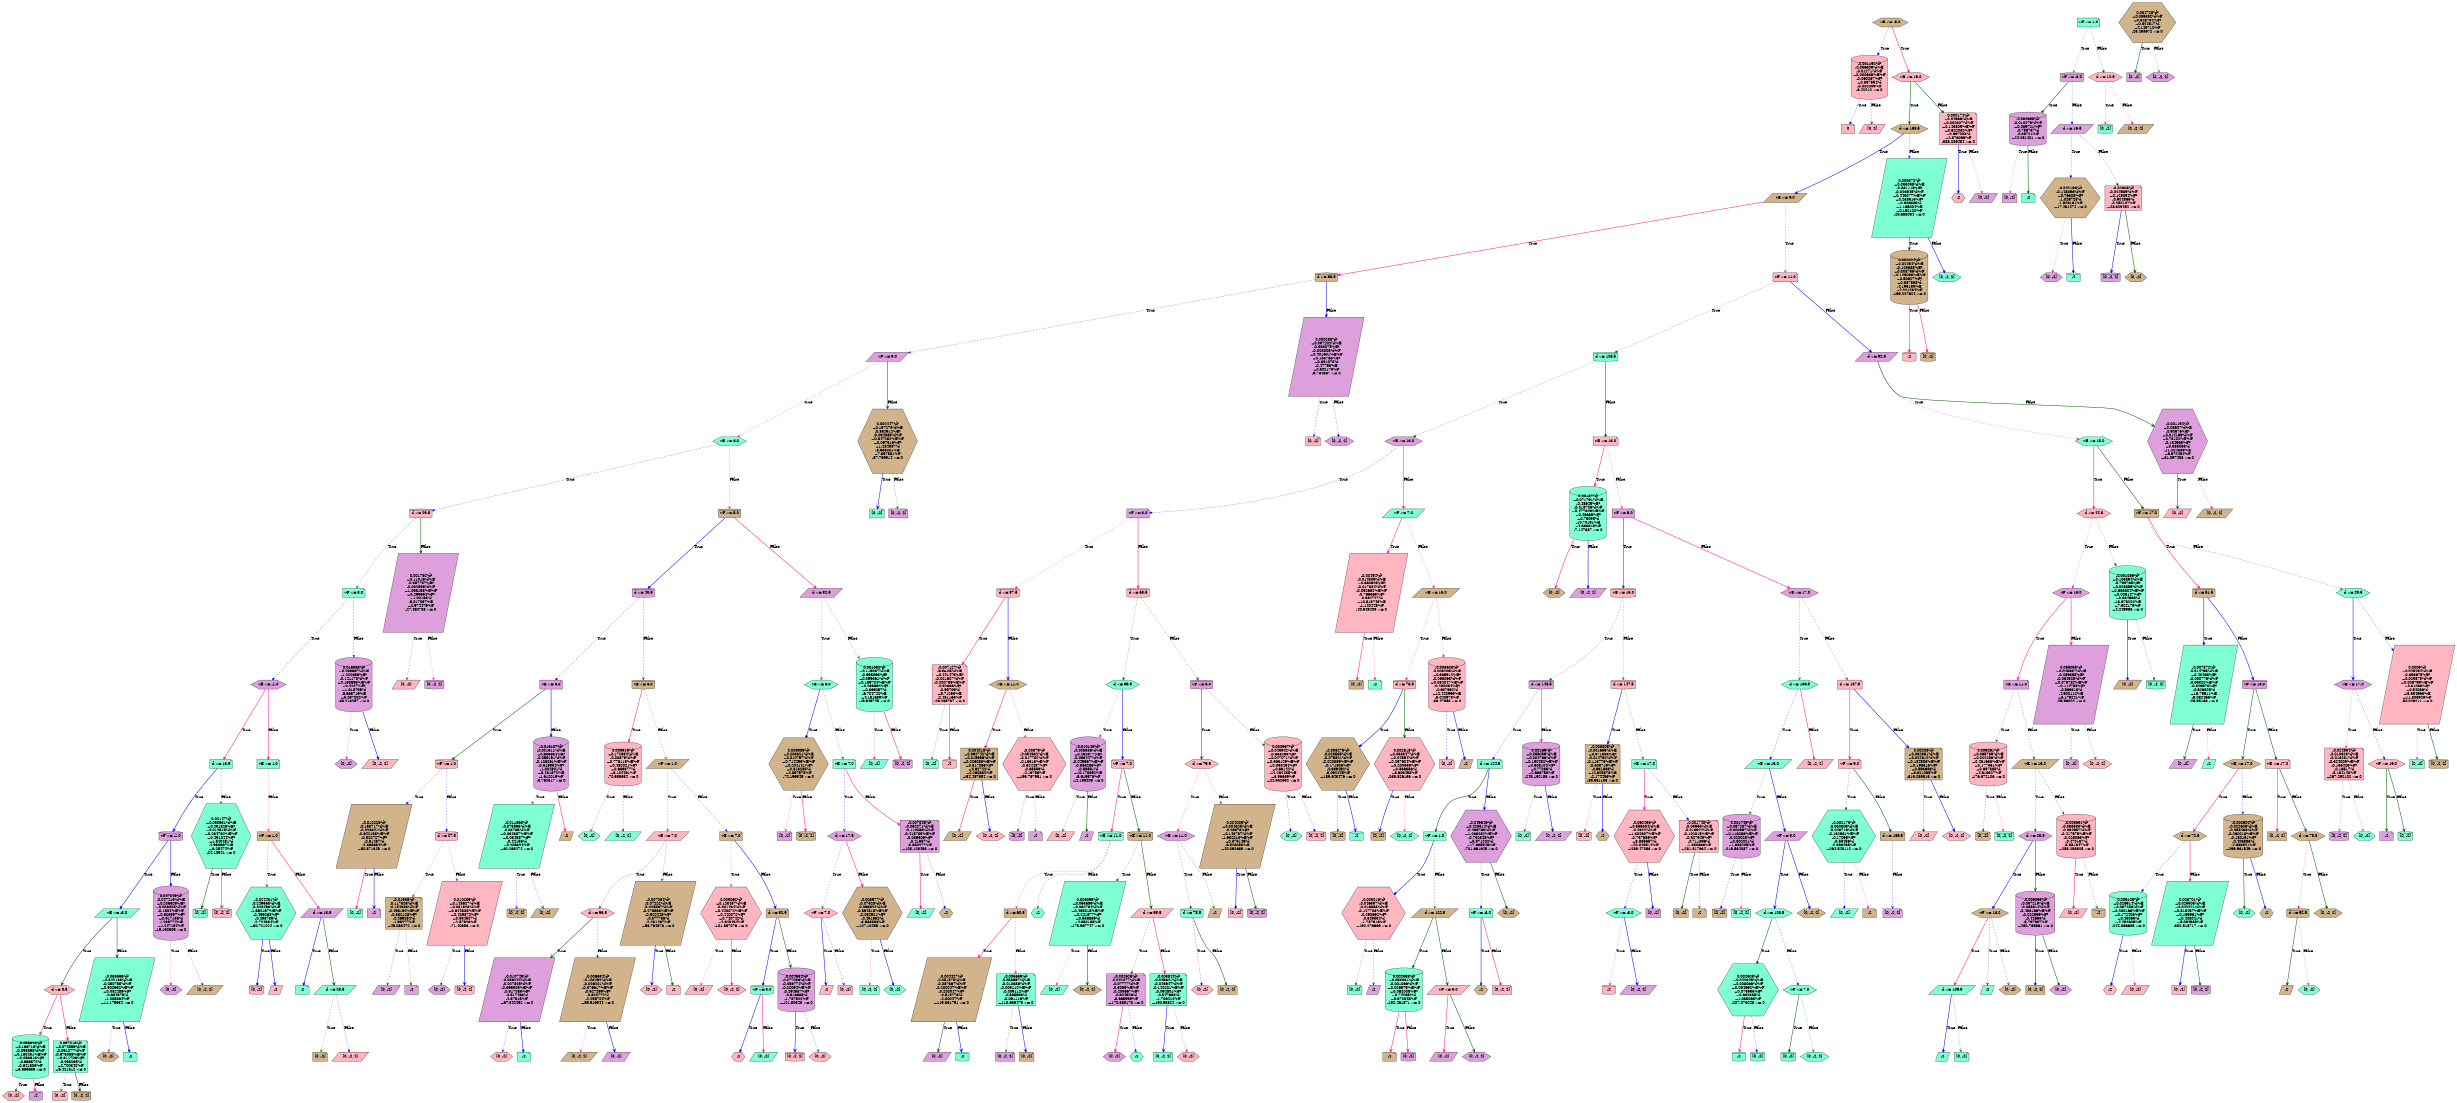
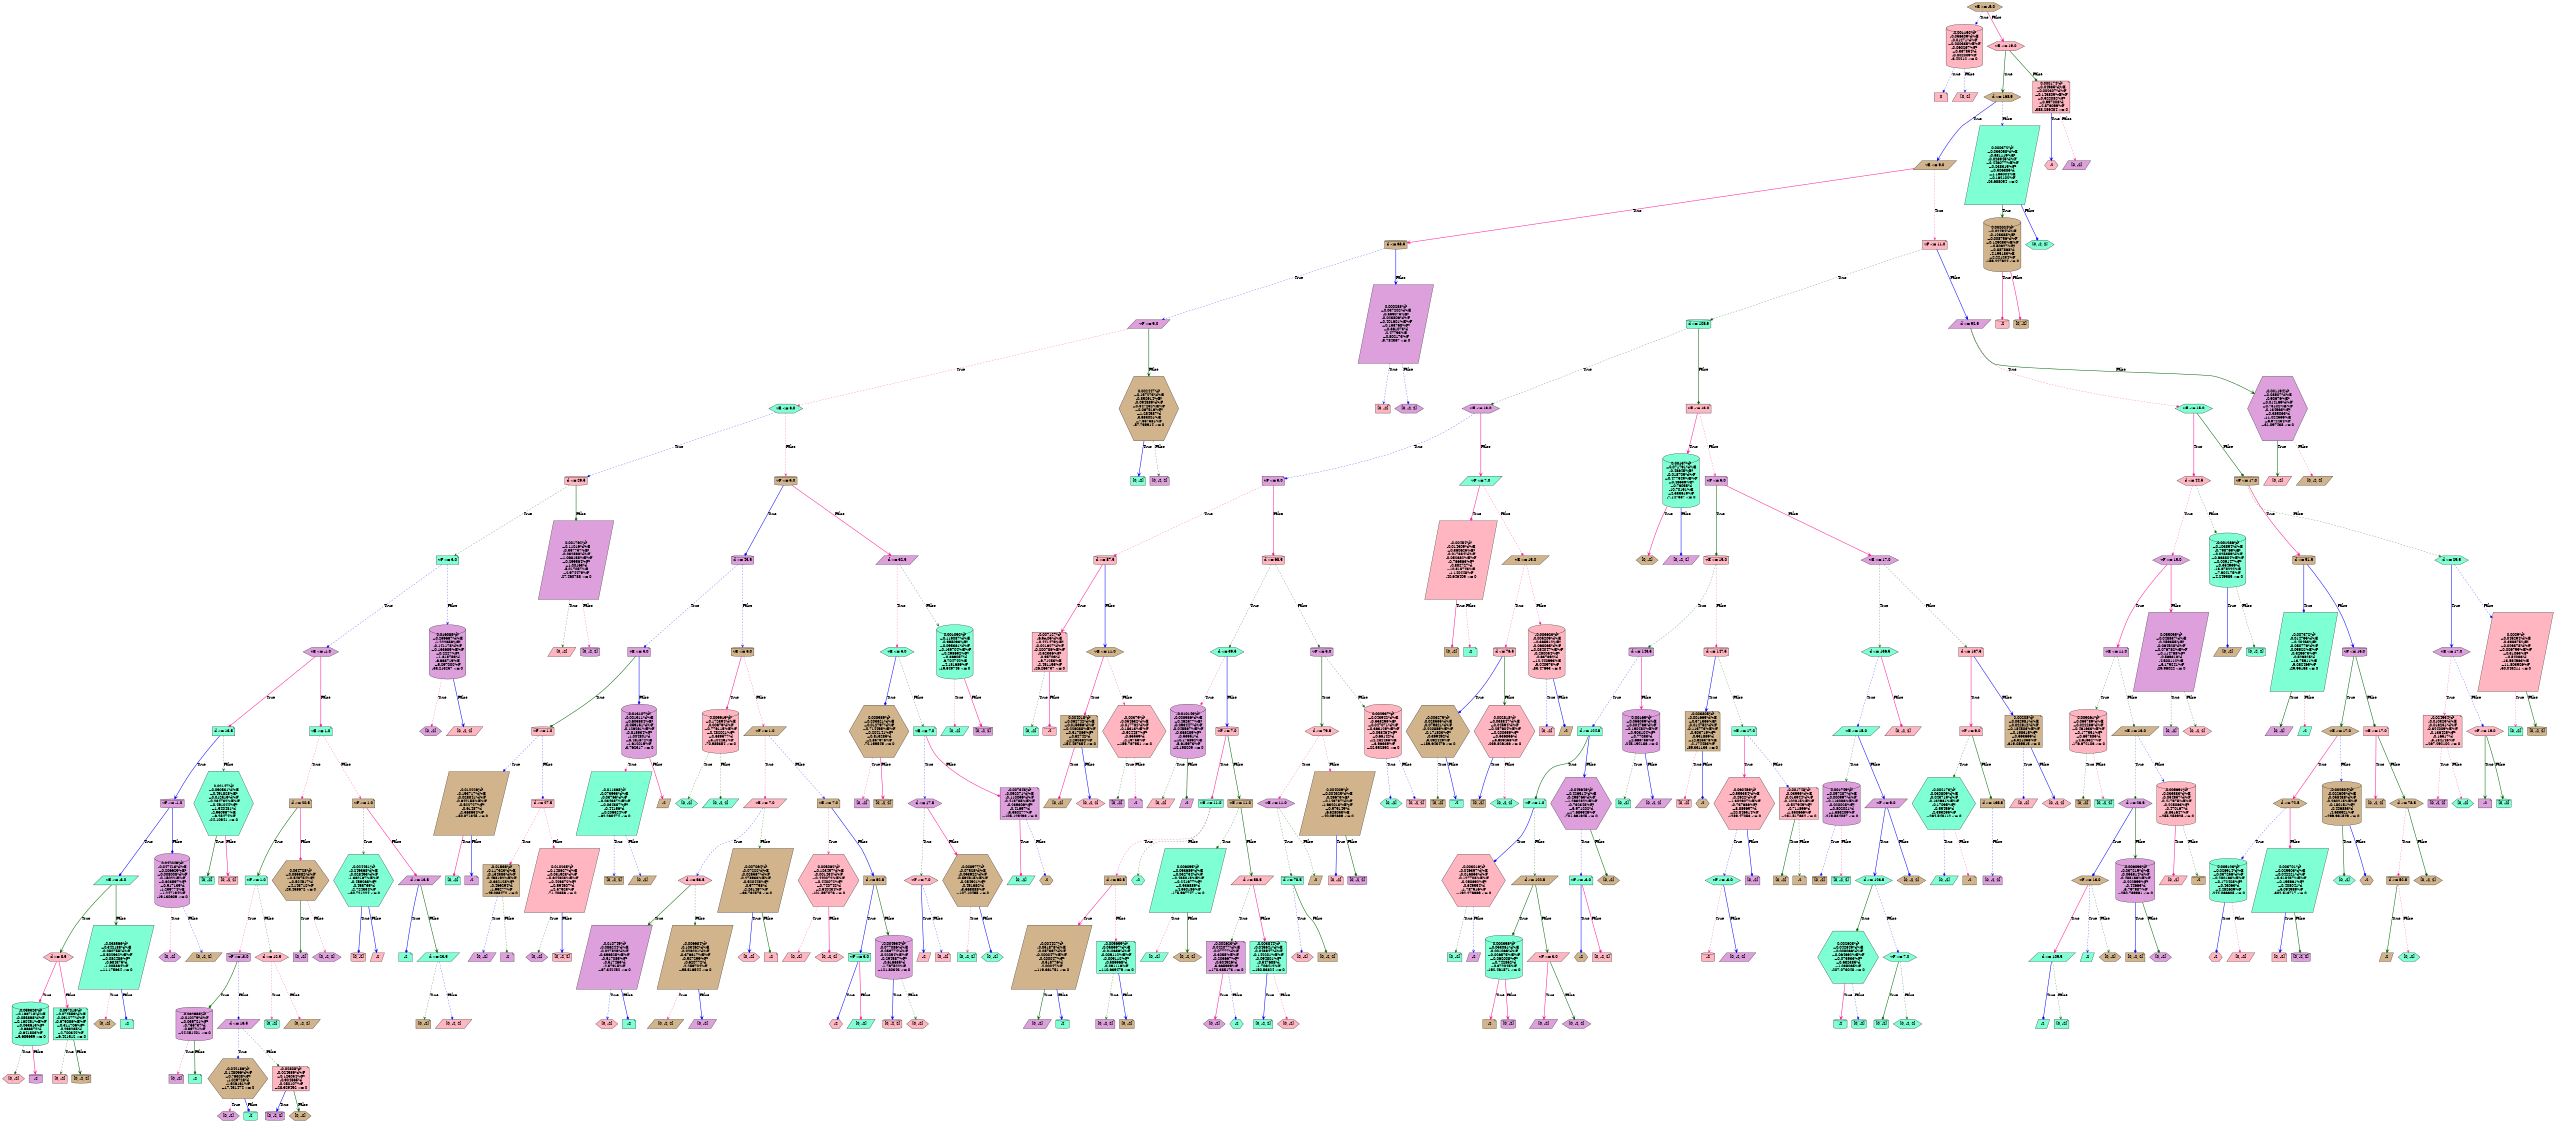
edge "vE <= -5.0" -> "vE <= 19.0": label "True" -> "False"
node "d <= 20.5": added
